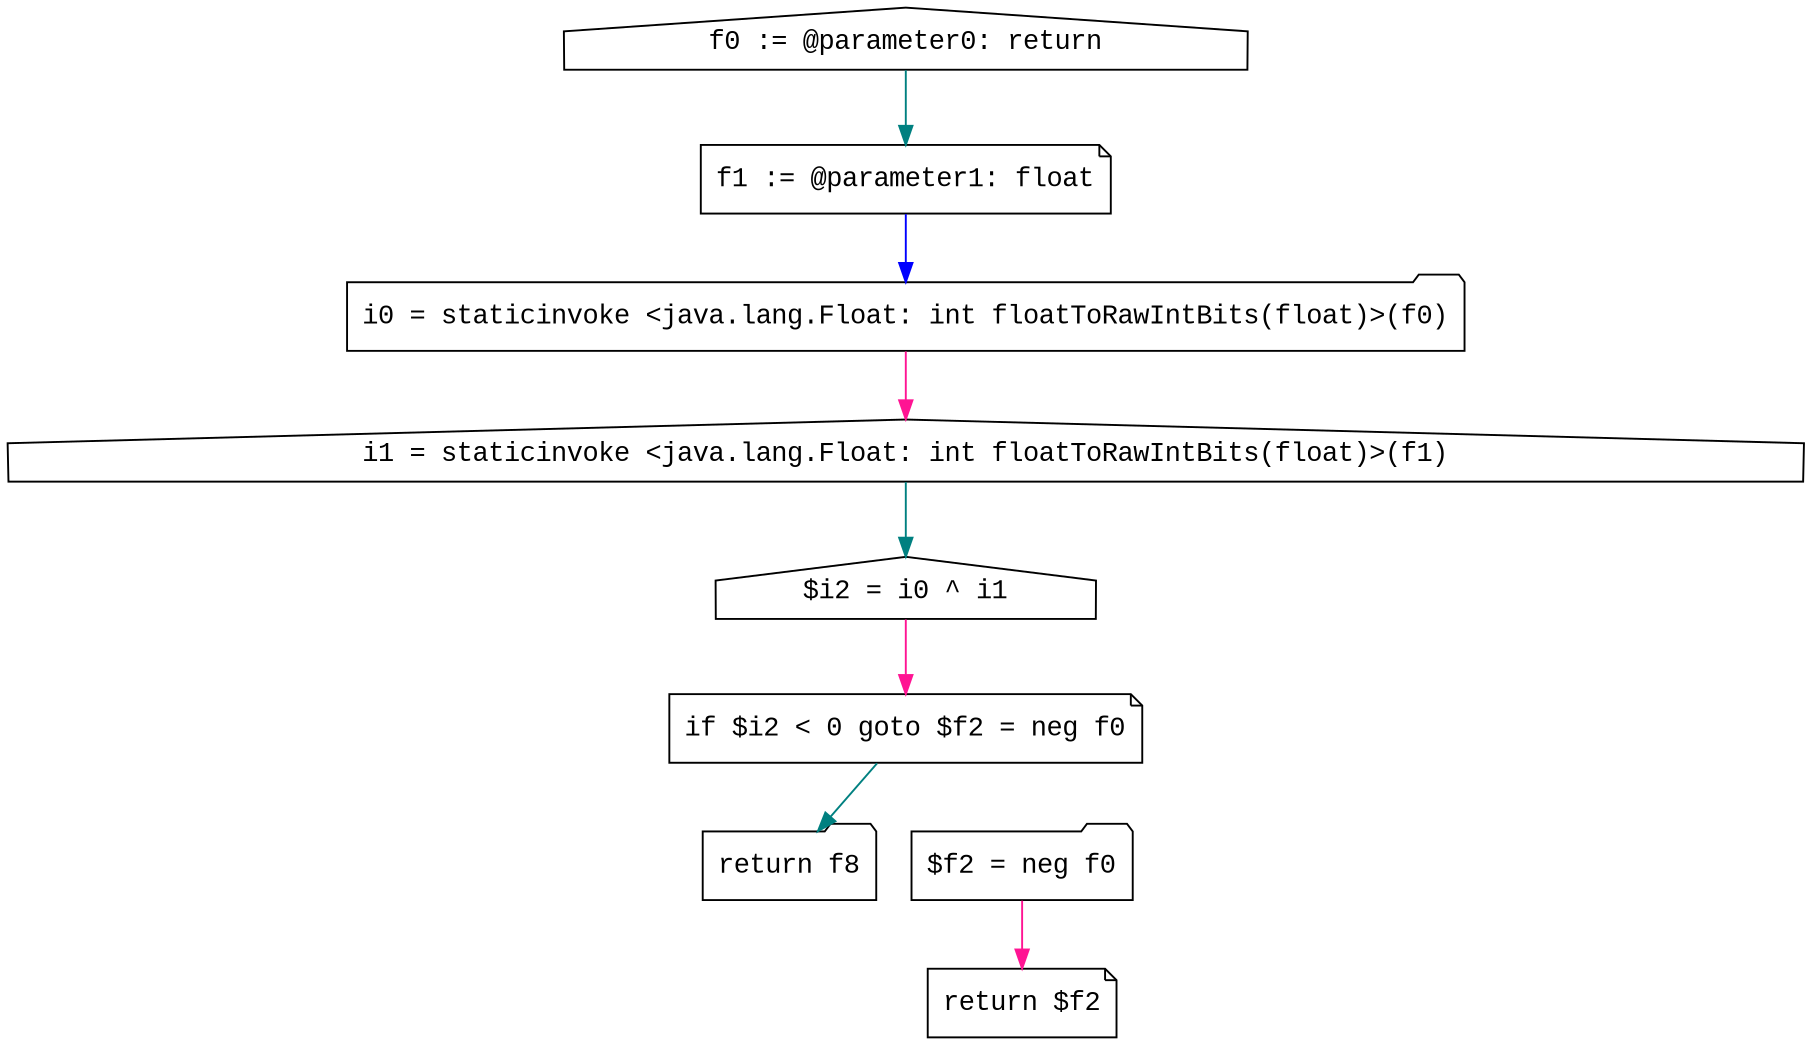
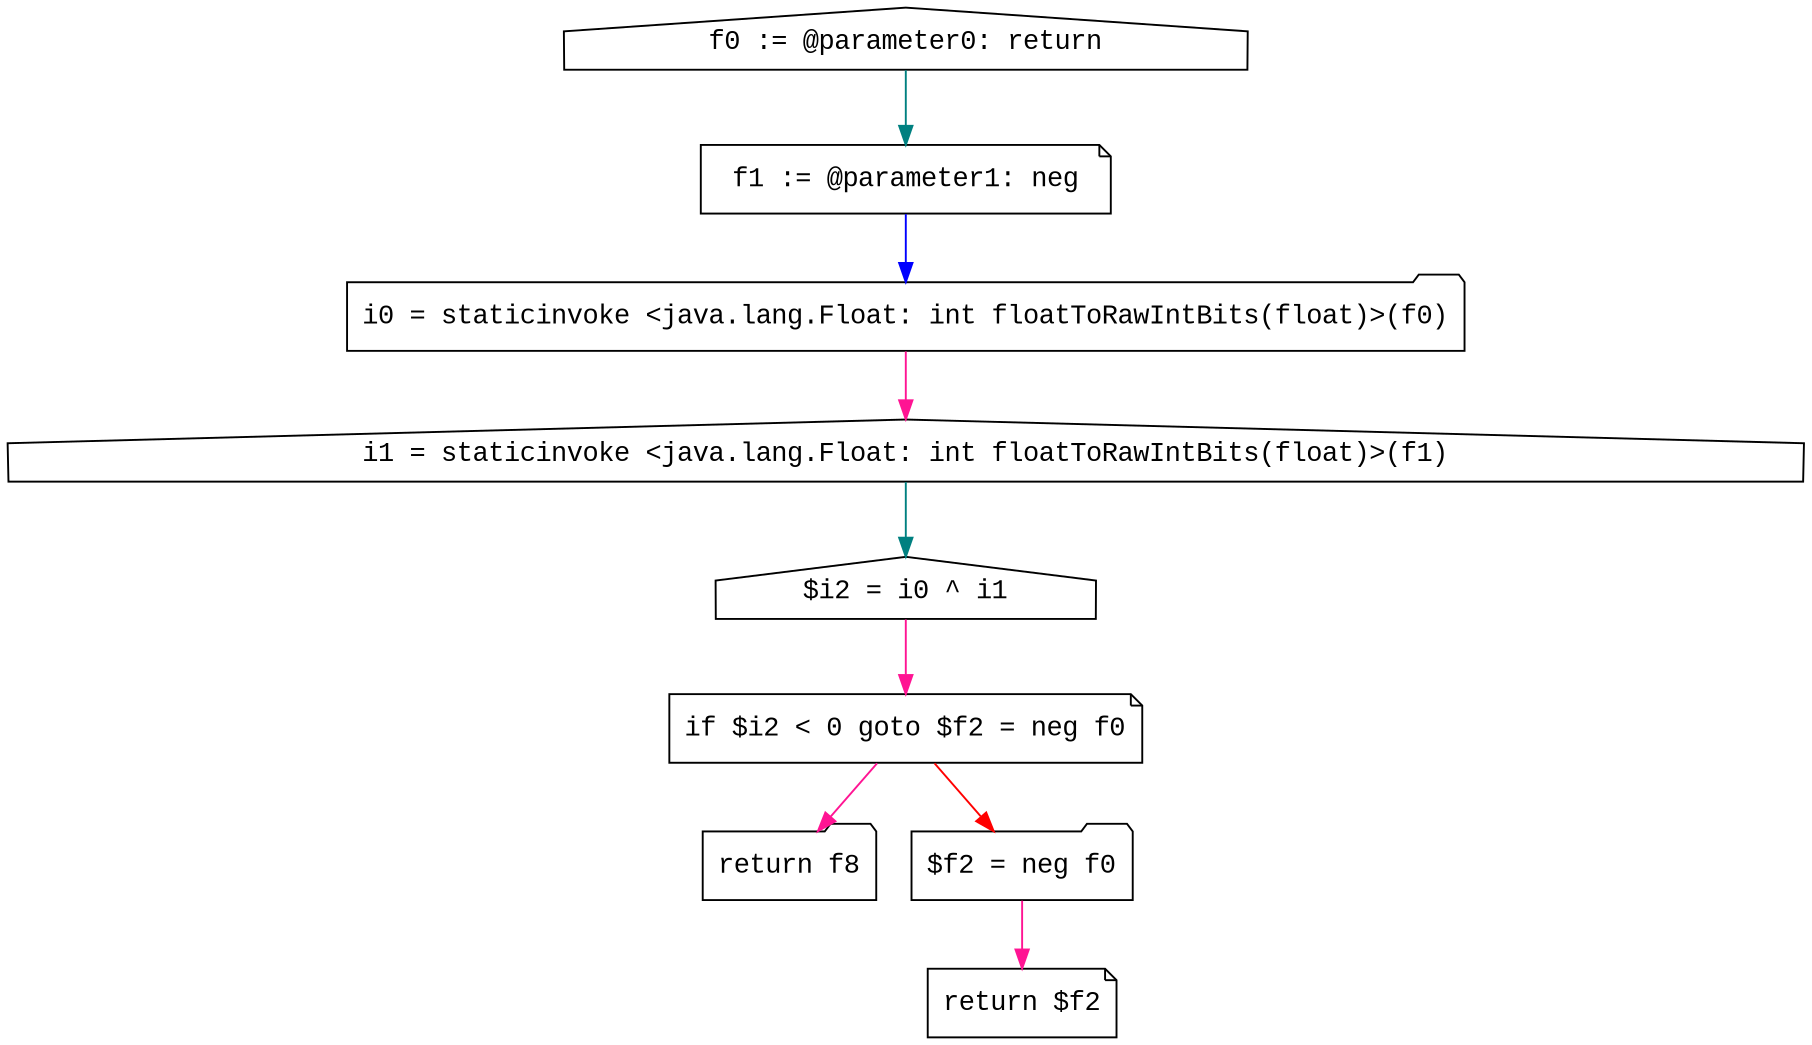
node "f1 := @parameter1: float": label "f1 := @parameter1: float" -> "f1 := @parameter1: neg"
edge "if $i2 < 0 goto $f2 = neg f0" -> "return f8": color teal -> deeppink
edge "if $i2 < 0 goto $f2 = neg f0" -> "$f2 = neg f0": added
